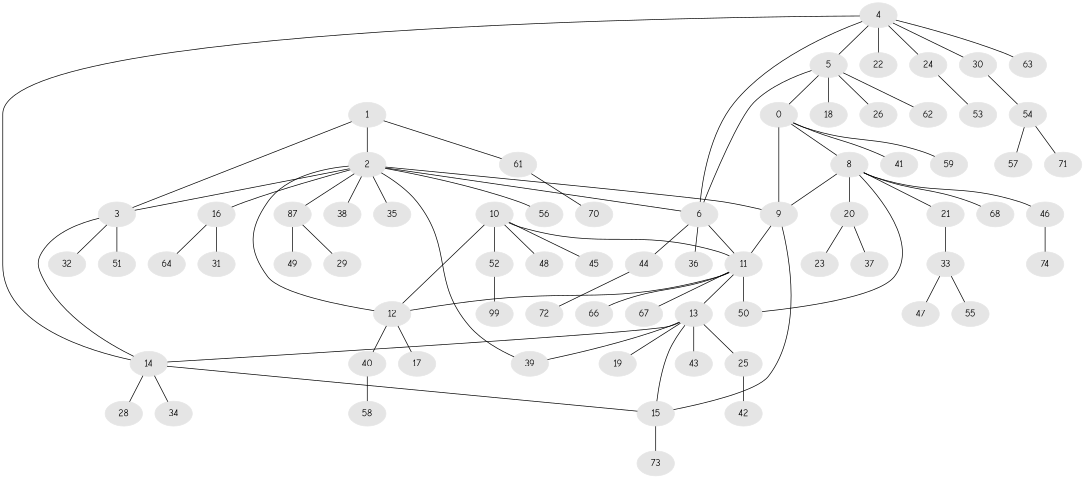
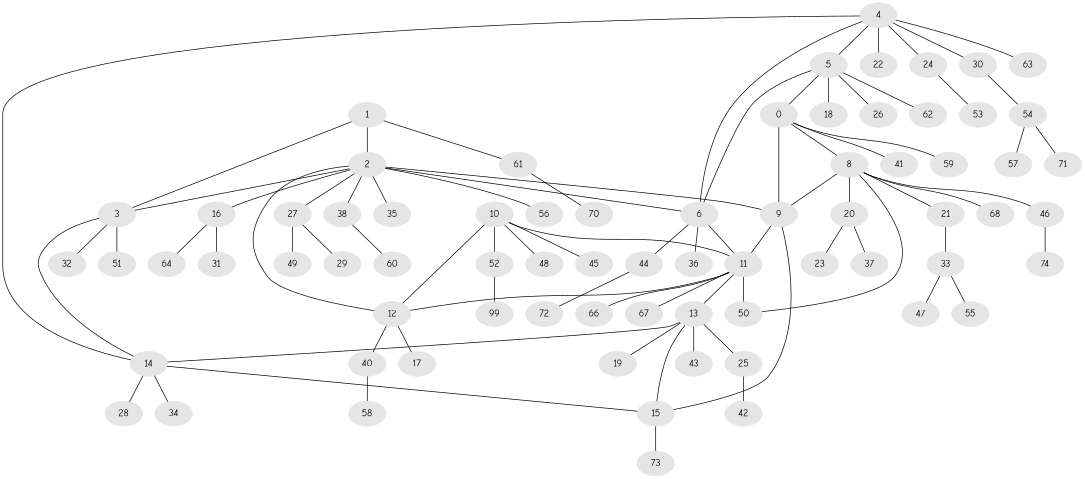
node "87": label "87" -> "27"
node "60": added
node "39": removed
